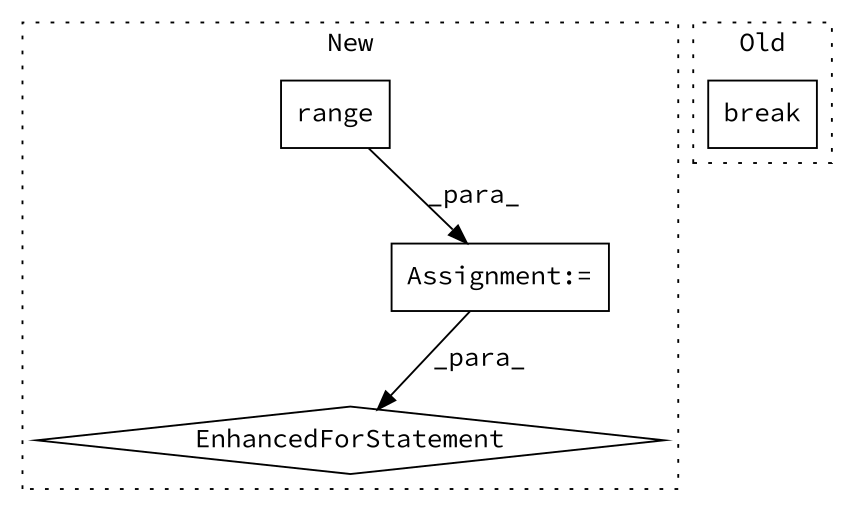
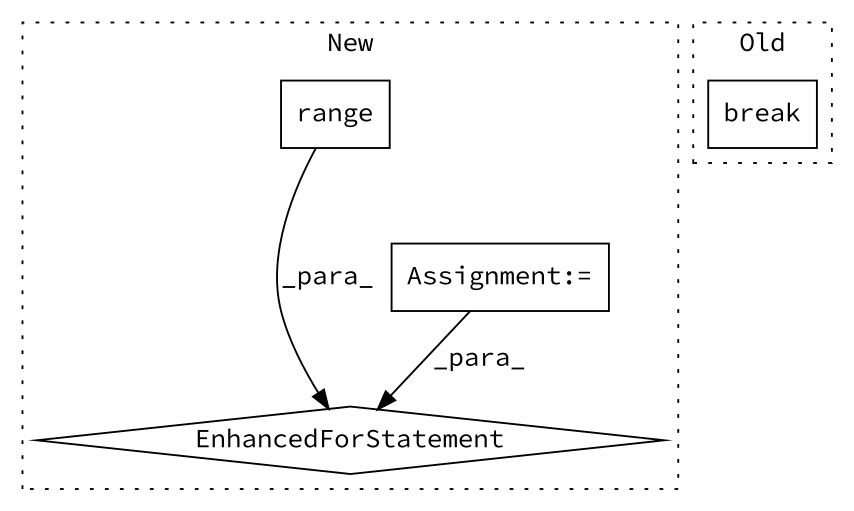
edge "range" -> "Assignment:=": now "range" -> "EnhancedForStatement"
